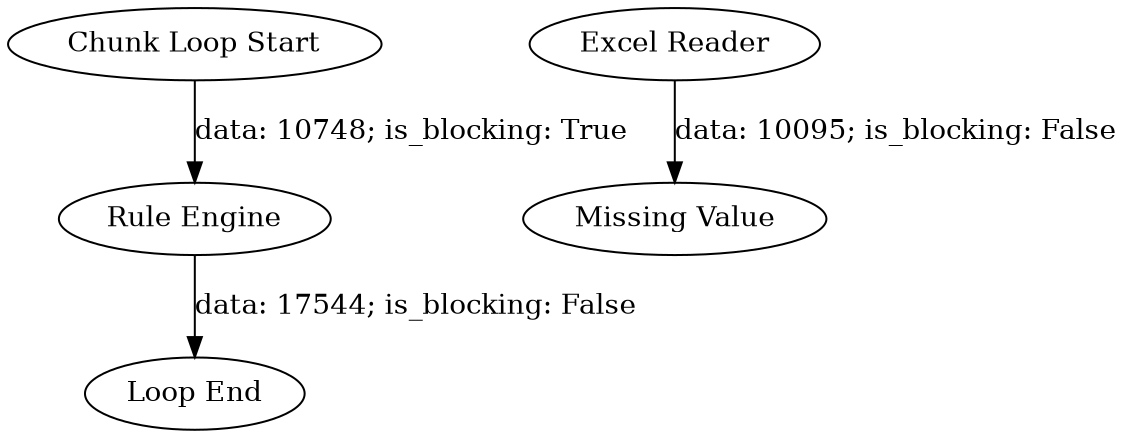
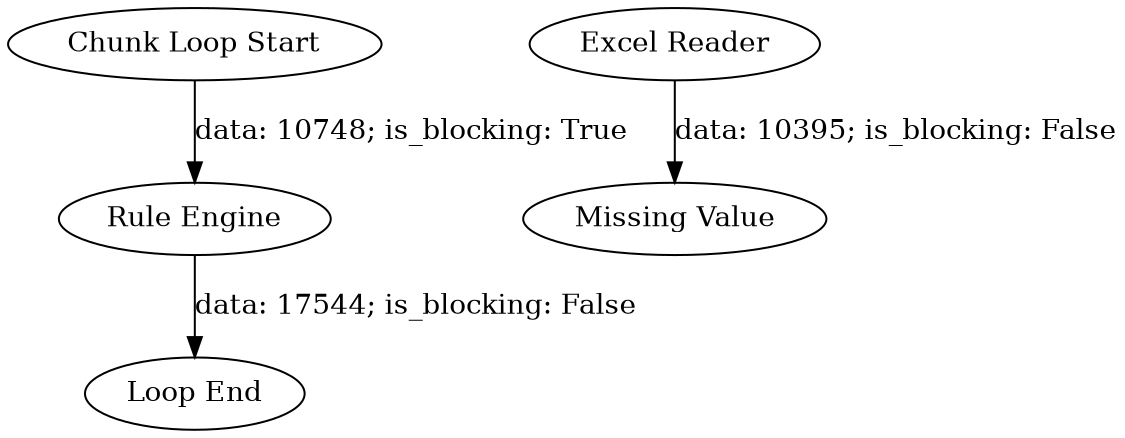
edge "Excel Reader" -> "Missing Value": label "data: 10095; is_blocking: False" -> "data: 10395; is_blocking: False"
